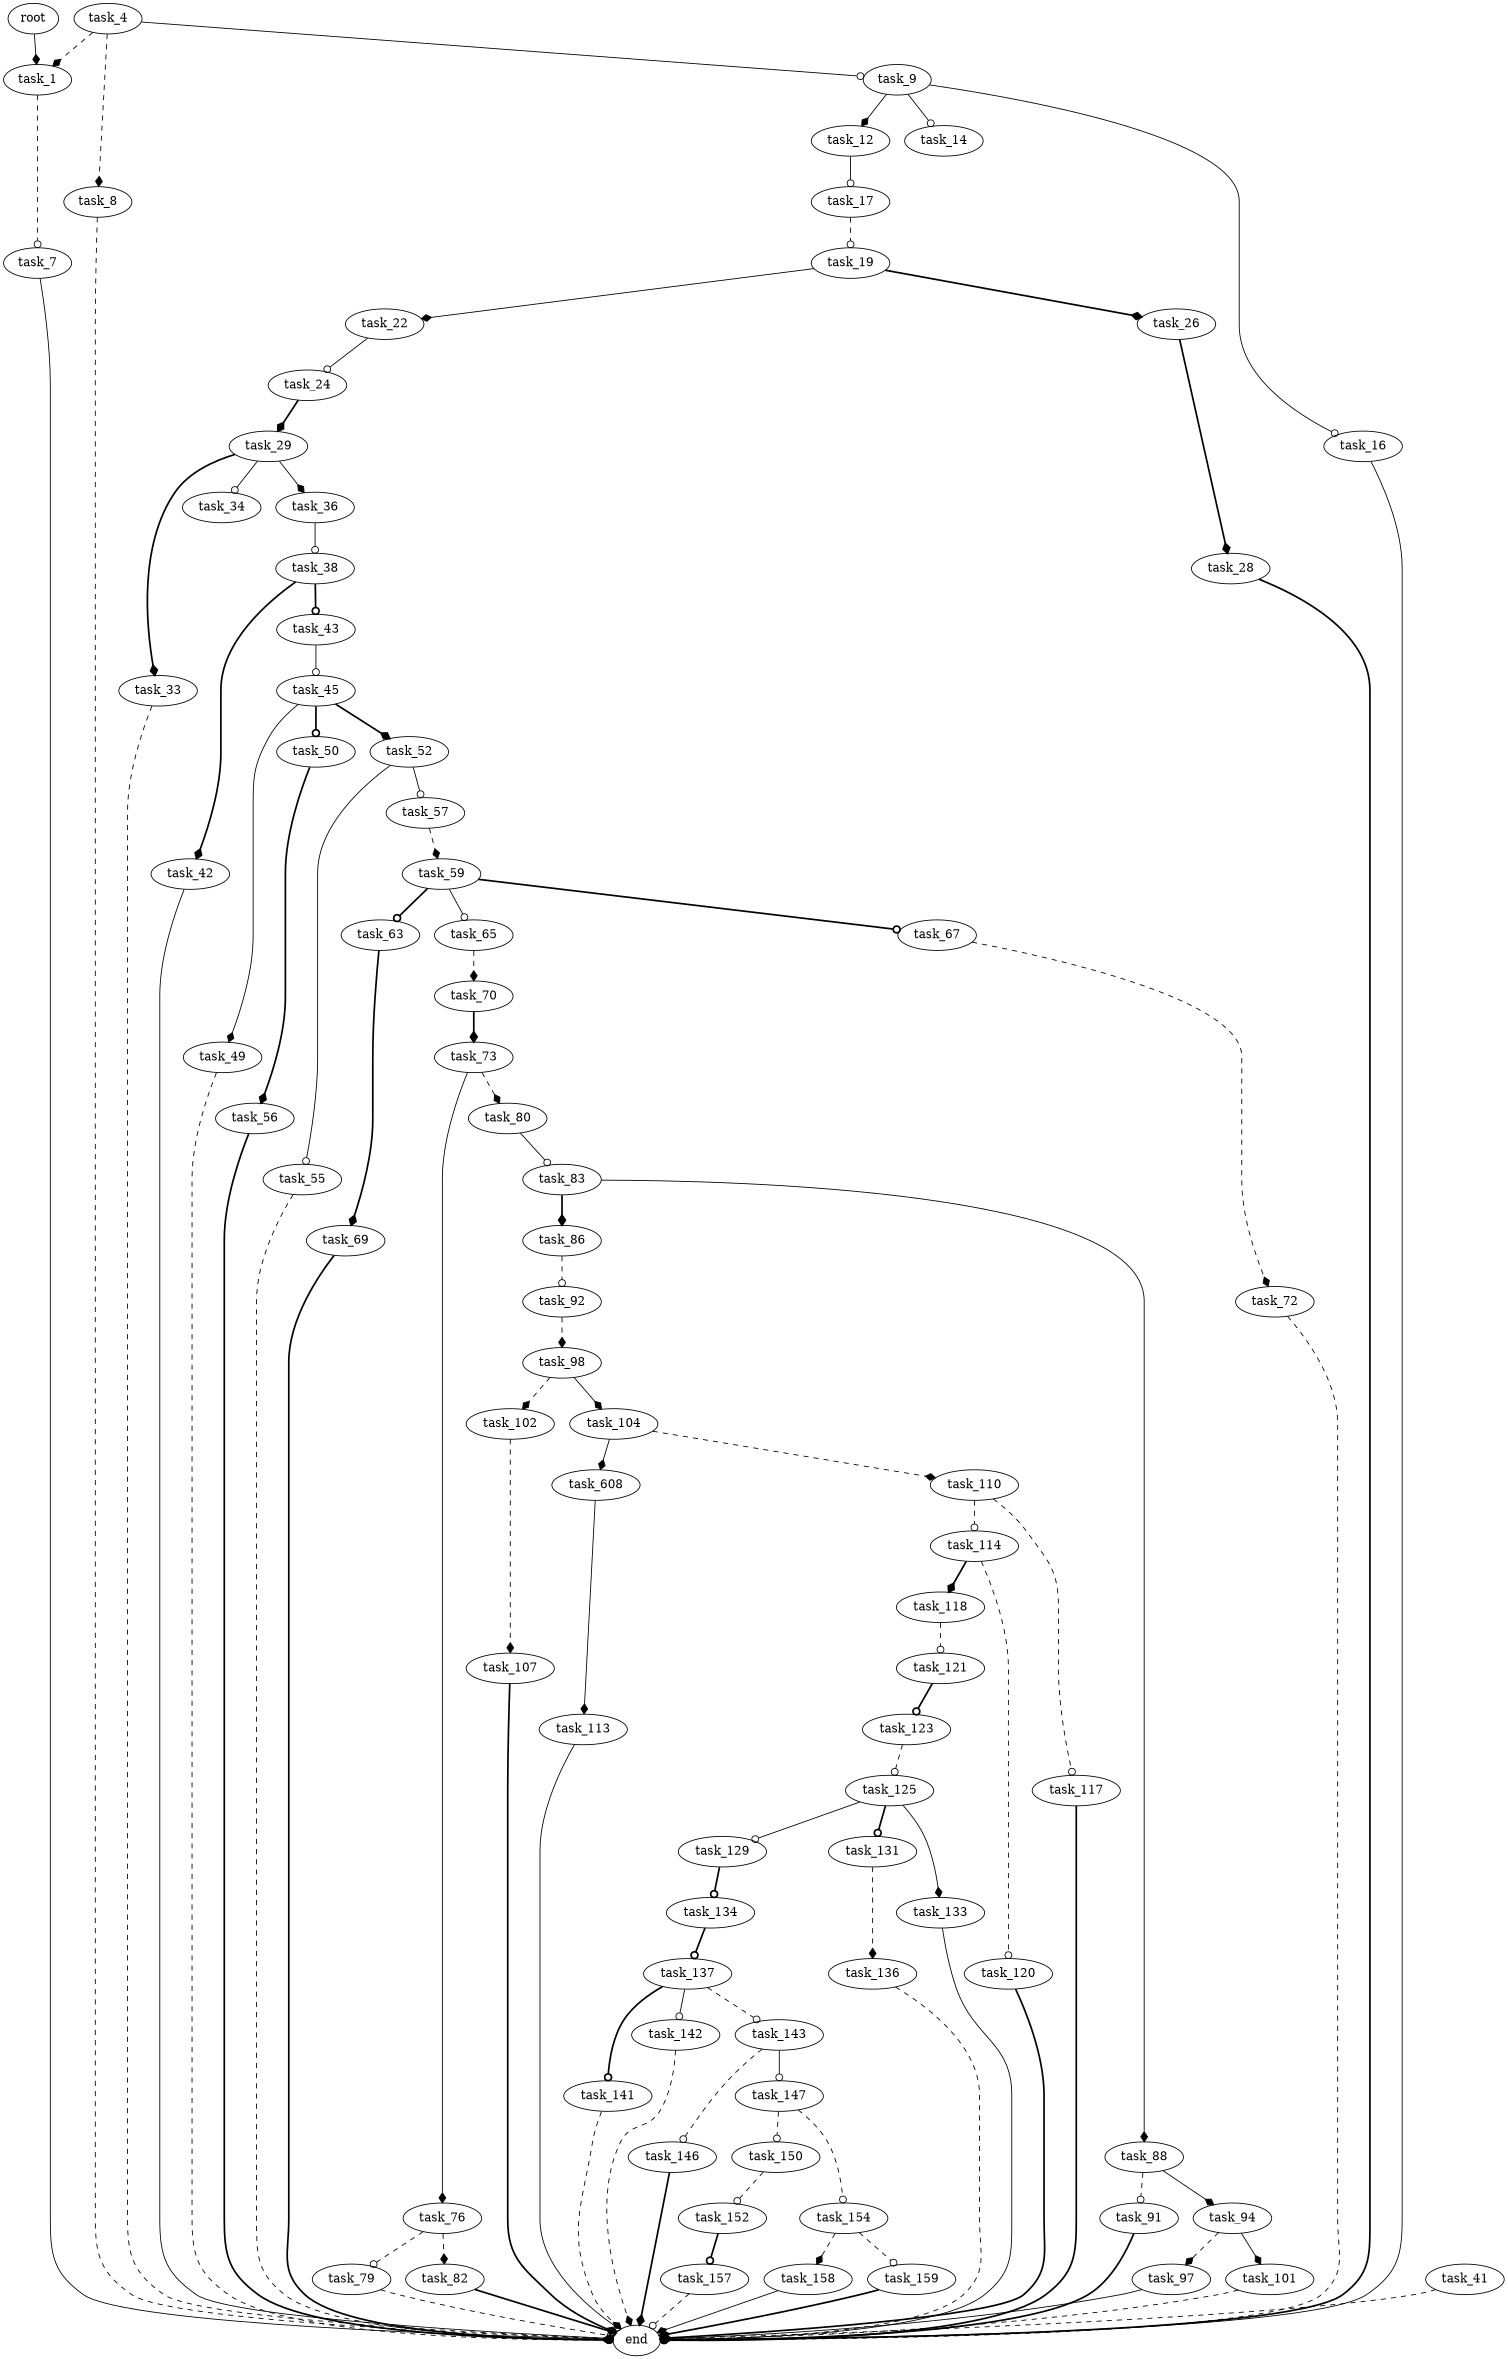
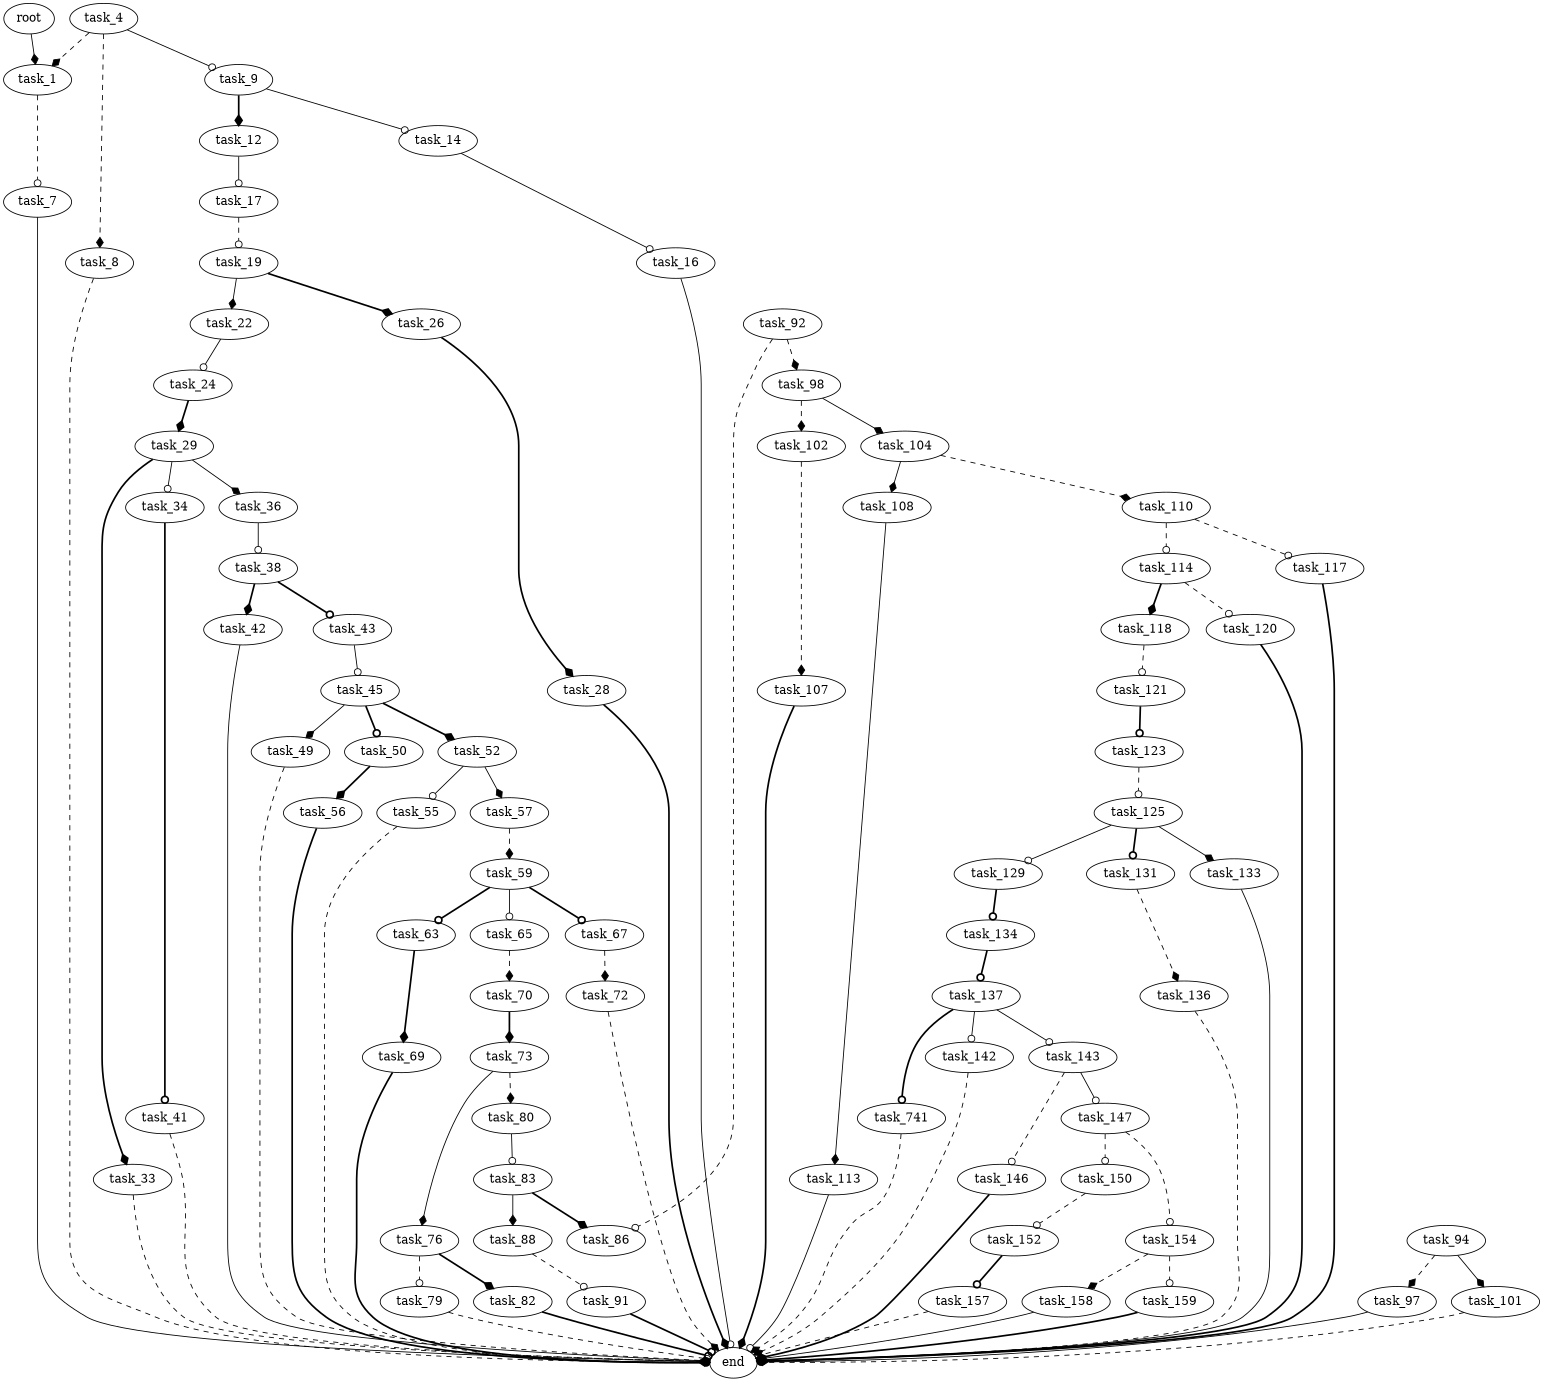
edge "task_9" -> "task_12": style solid -> bold
edge "task_9" -> "task_16": now "task_14" -> "task_16"
edge "task_52" -> "task_57": arrowhead odot -> diamond
edge "task_34" -> "task_41": added
edge "task_86" -> "task_92": reversed
node "task_608": label "task_608" -> "task_108"
edge "task_137" -> "task_143": style dashed -> solid
node "task_141": label "task_141" -> "task_741"
edge "task_88" -> "task_94": removed
edge "task_76" -> "task_82": style dashed -> bold
